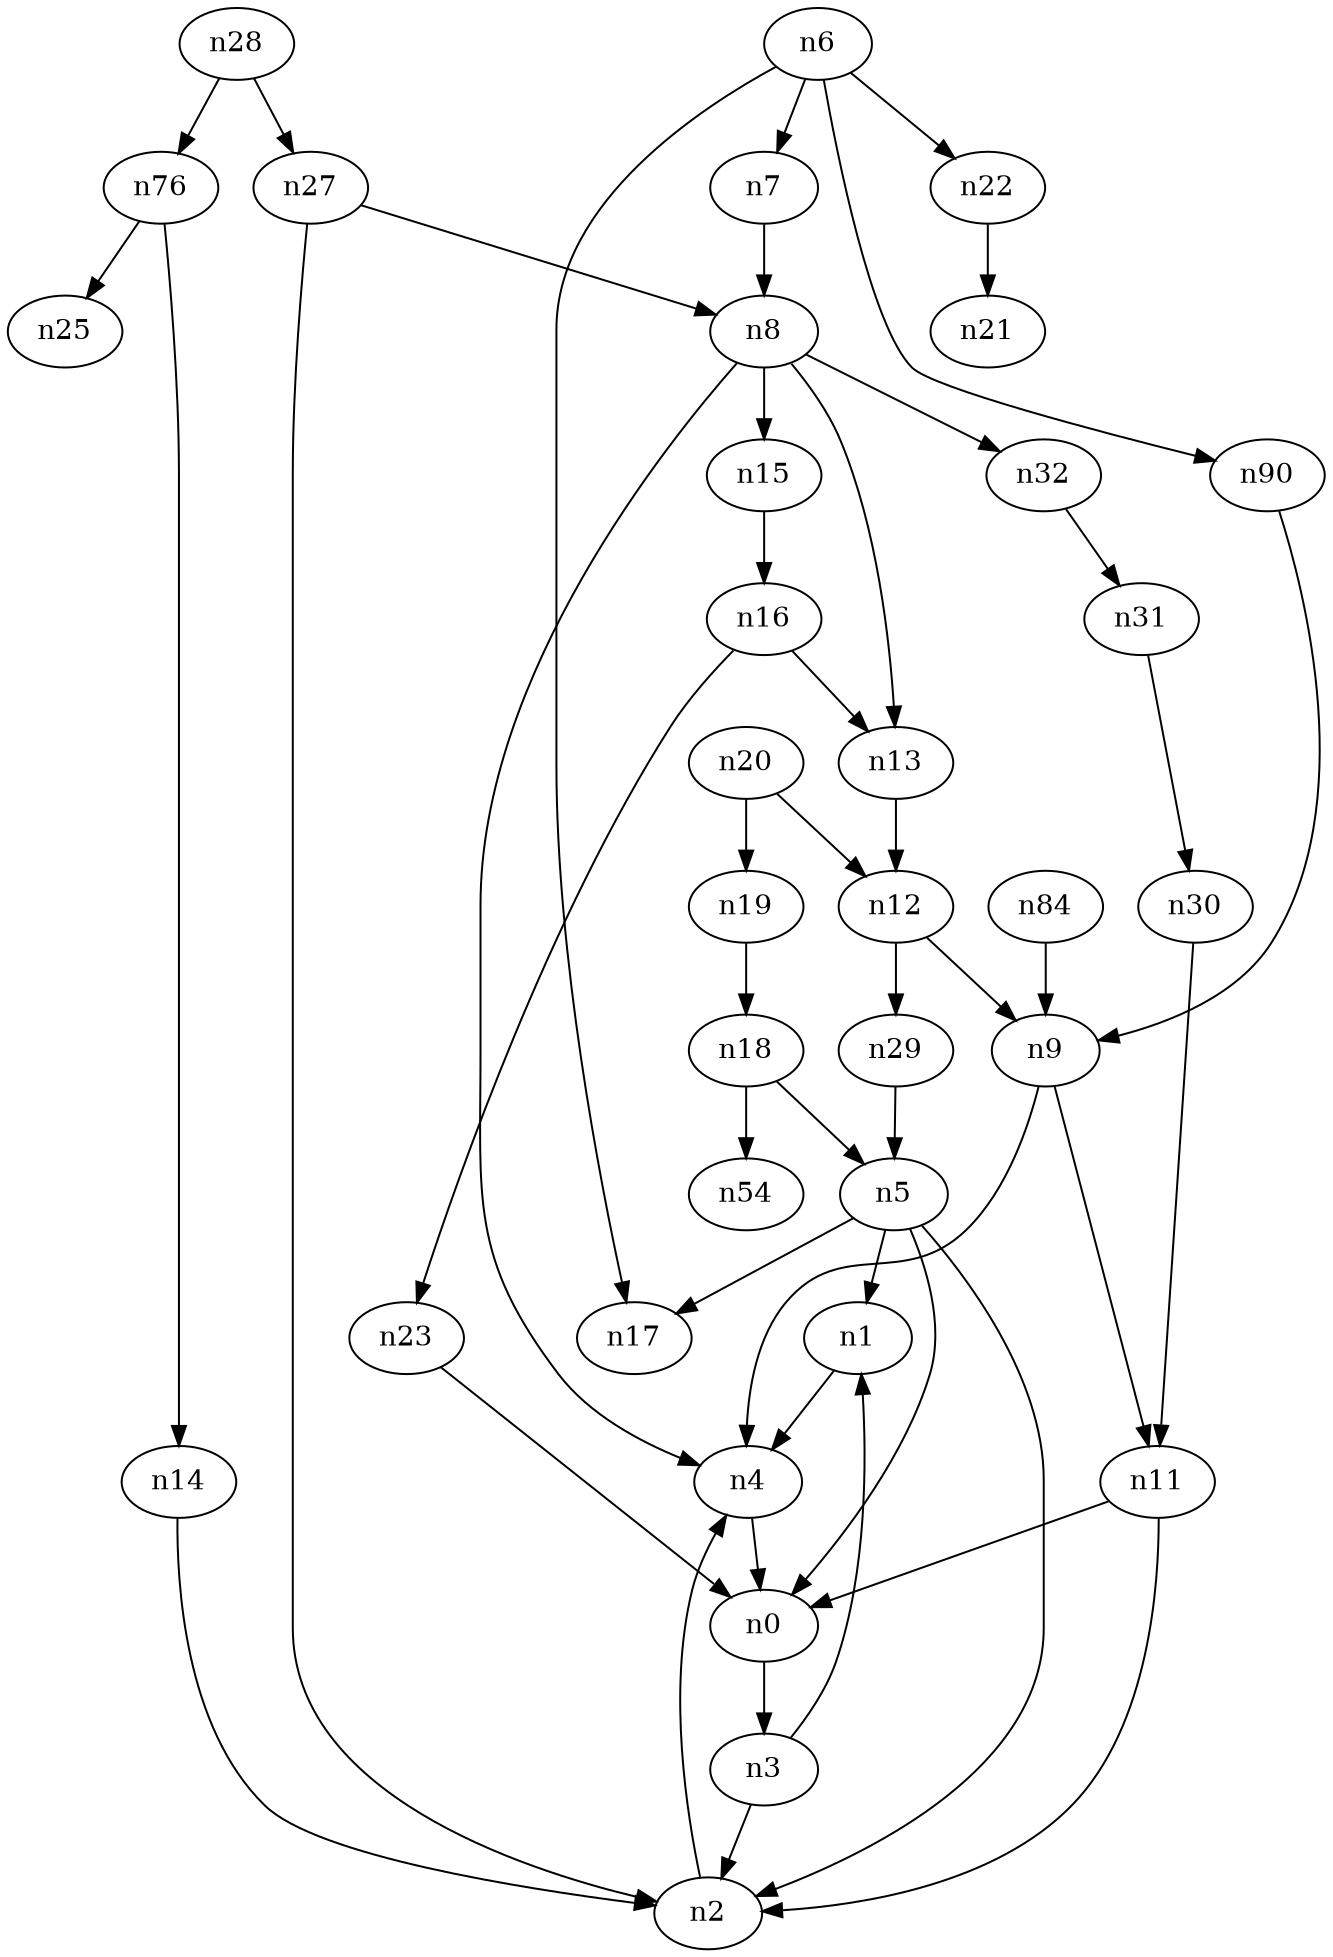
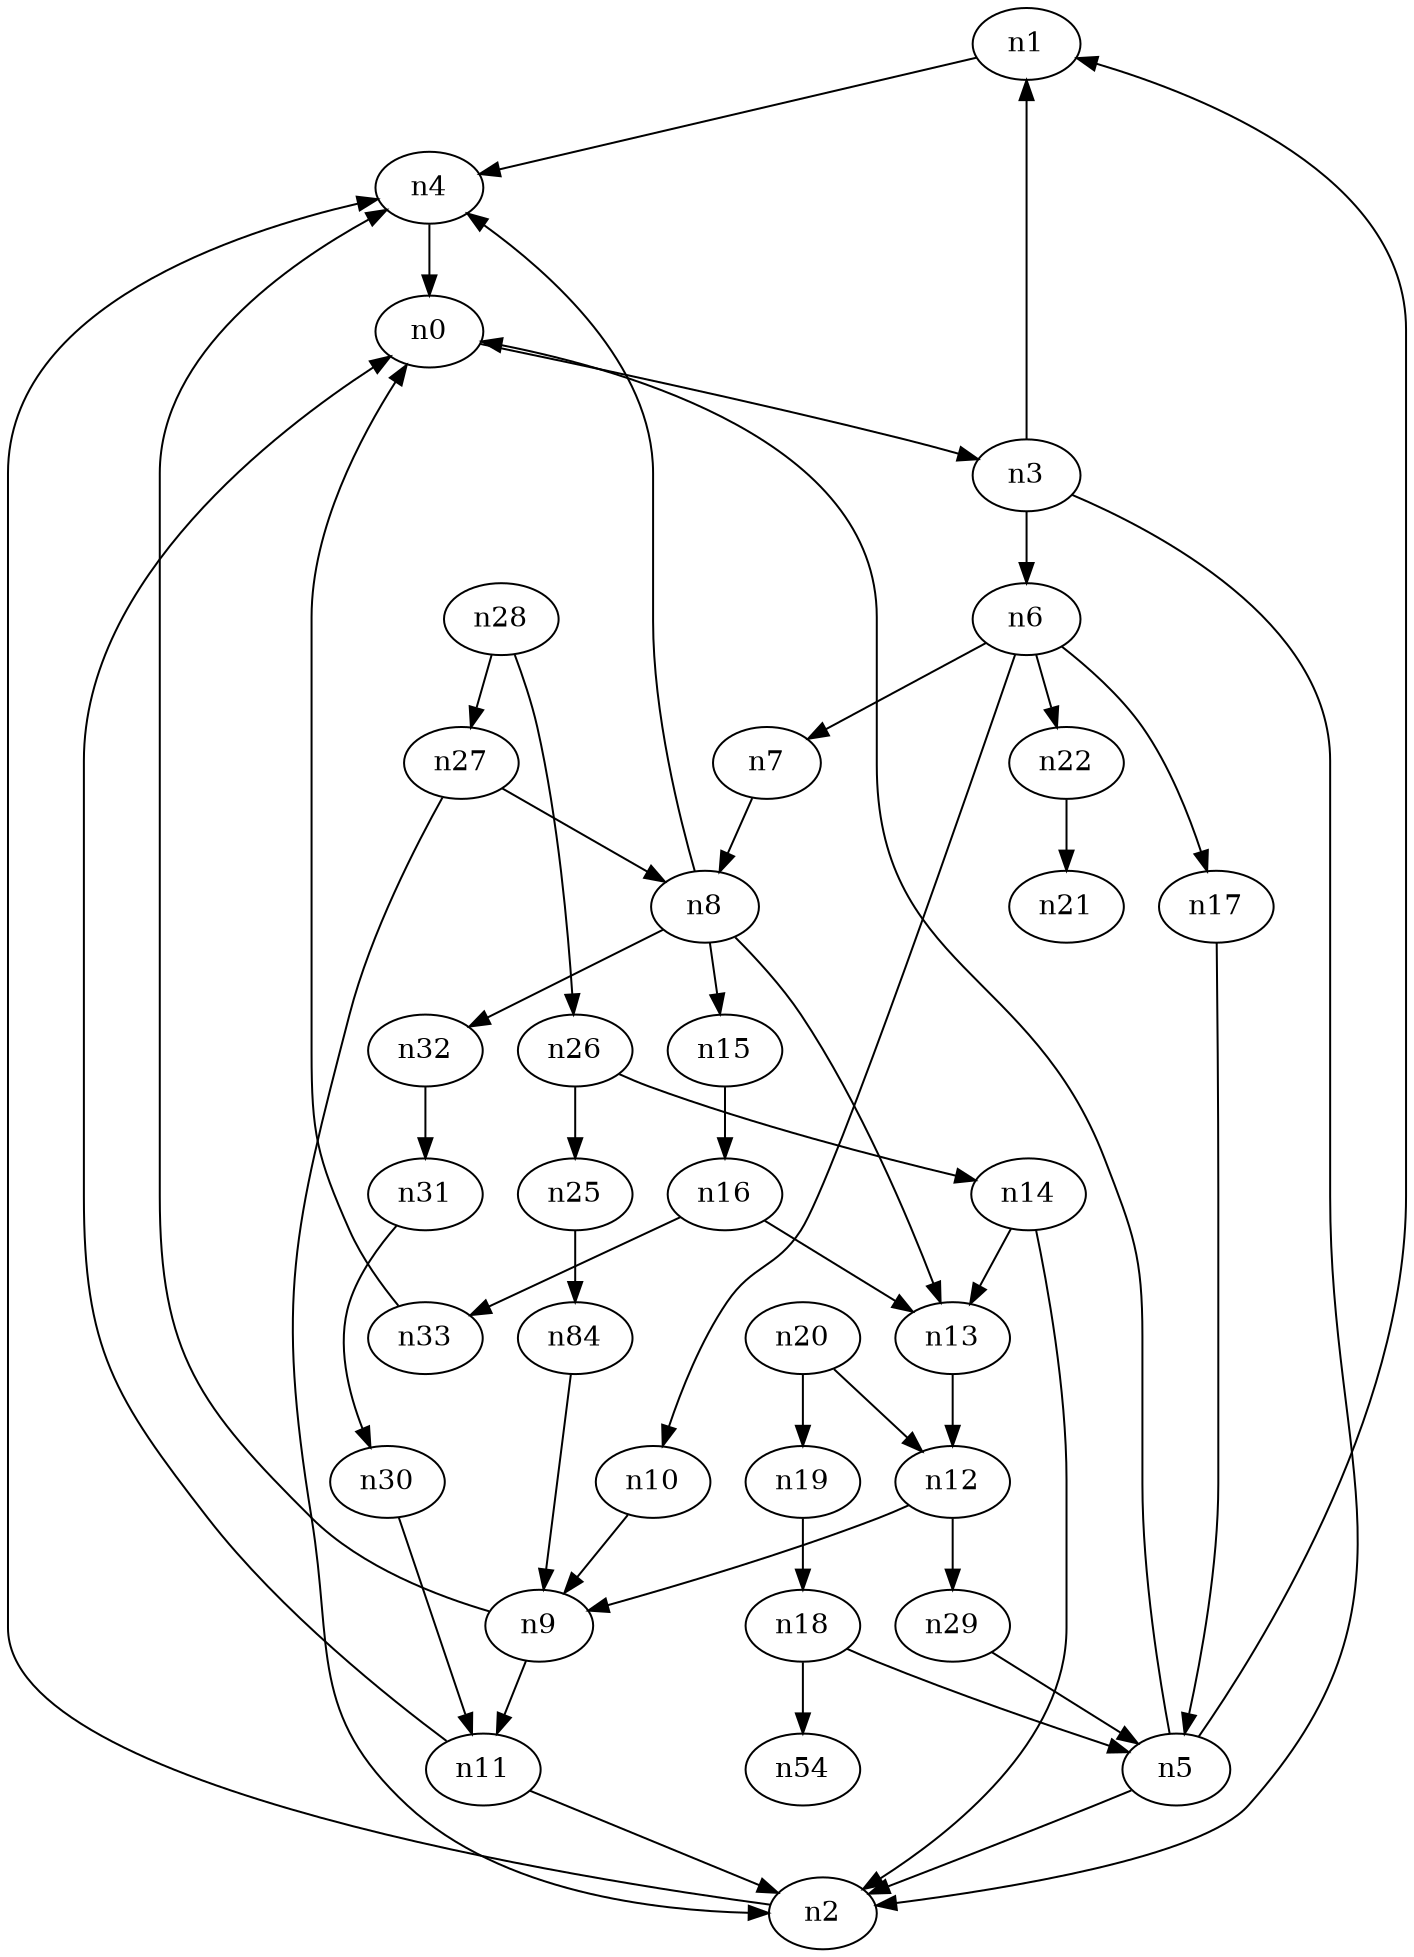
node "n76": label "n76" -> "n26"
node "n90": label "n90" -> "n10"
edge "n3" -> "n6": added
edge "n25" -> "n84": added
edge "n14" -> "n13": added
edge "n5" -> "n17": reversed
node "n23": label "n23" -> "n33"
